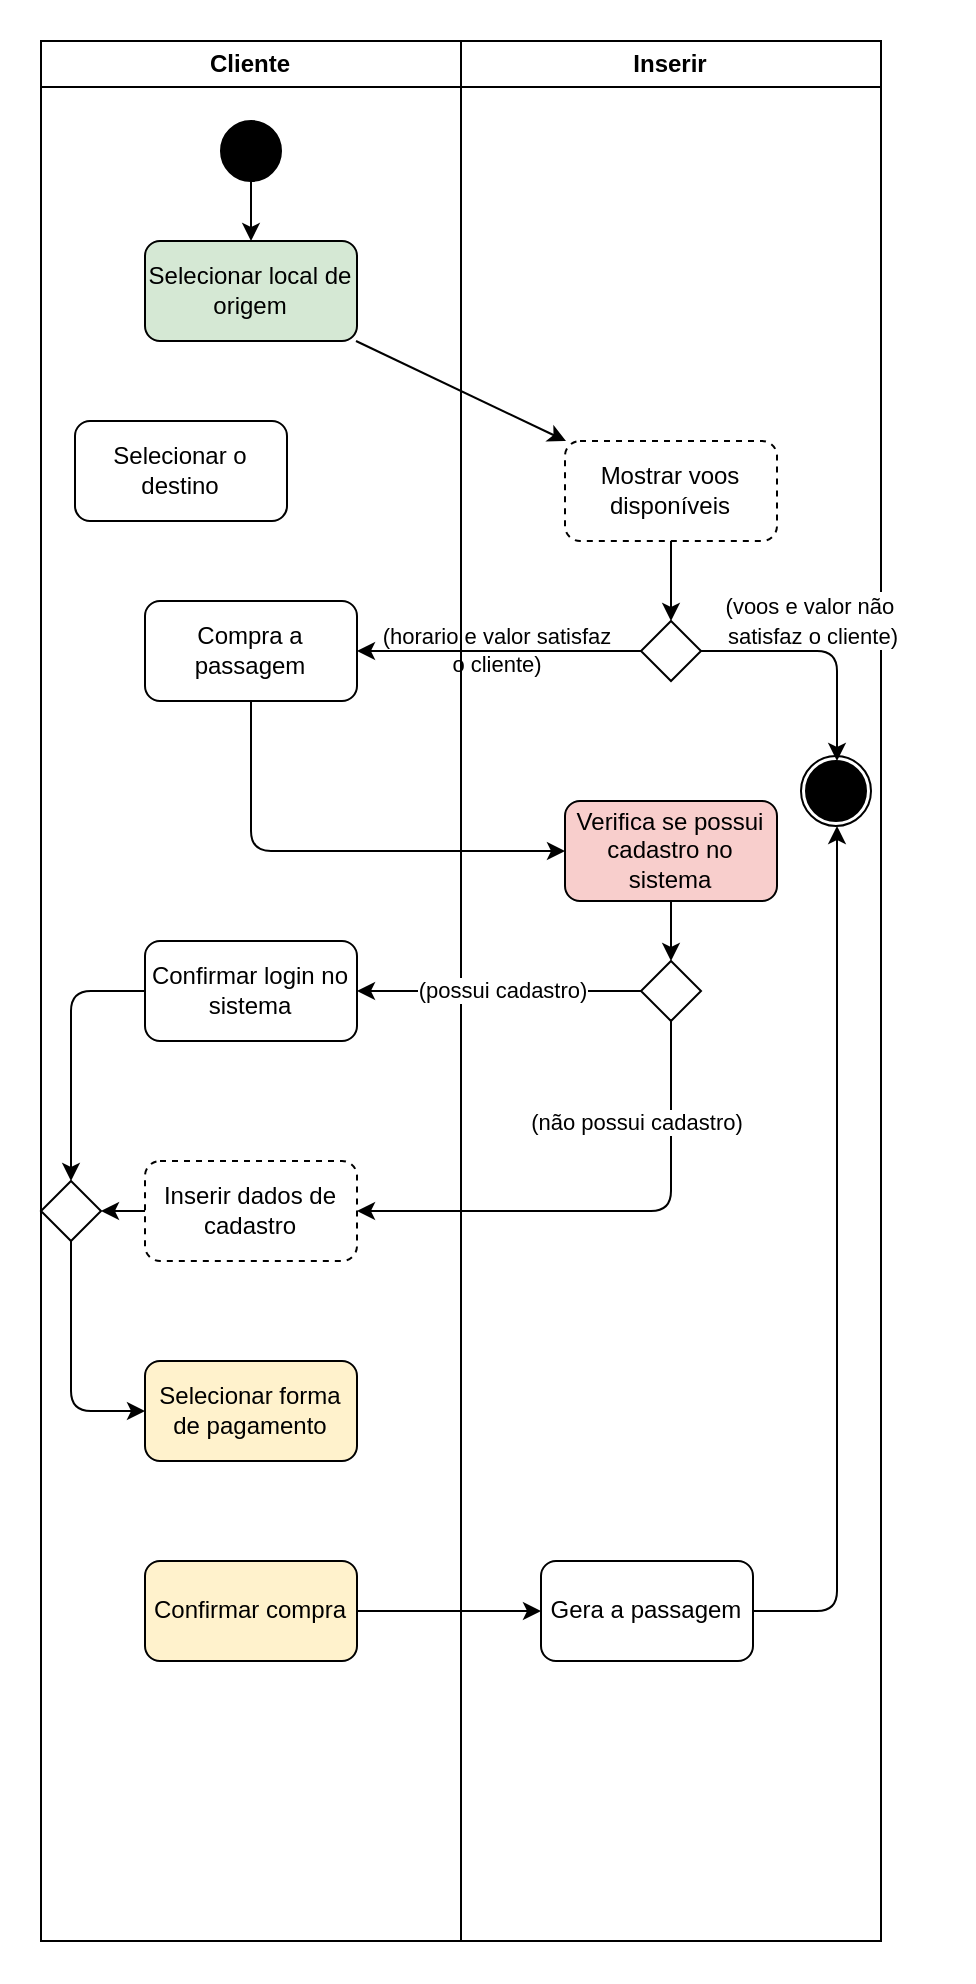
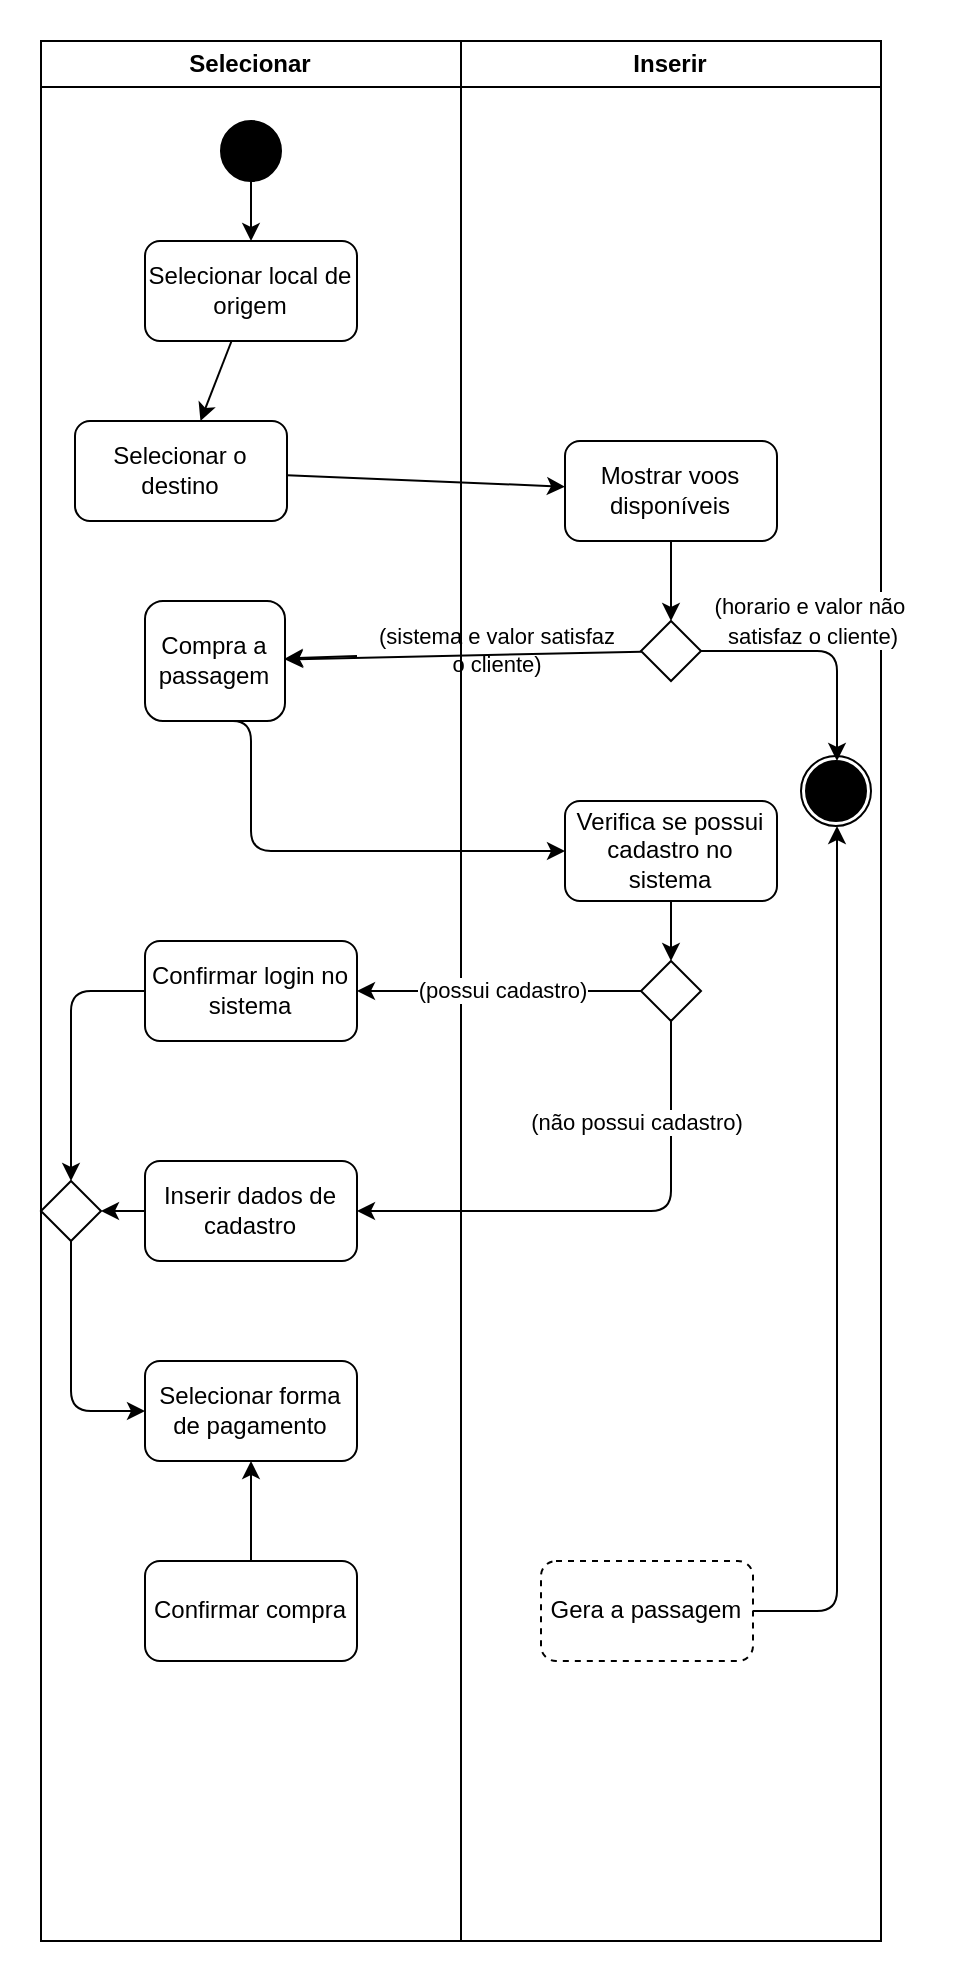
node "Cliente": label "Cliente" -> "Selecionar"
node "Selecionar local de origem": fillcolor #d5e8d4 -> #ffffff
edge "Selecionar local de origem" -> "Mostrar voos disponíveis": now "Selecionar local de origem" -> "Selecionar o destino"
edge "Selecionar o destino" -> "Mostrar voos disponíveis": added
node "Mostrar voos disponíveis": style dashed -> solid
node "(voos e valor não satisfaz o cliente)": label "(voos e valor não satisfaz o cliente)" -> "(horario e valor não satisfaz o cliente)"
node "Compra a passagem": size 212x100 -> 140x120
node "(horario e valor satisfaz o cliente)": label "(horario e valor satisfaz o cliente)" -> "(sistema e valor satisfaz o cliente)"
node "Verifica se possui cadastro no sistema": fillcolor #f8cecc -> #ffffff
node "Inserir dados de cadastro": style dashed -> solid
node "Selecionar forma de pagamento": fillcolor #fff2cc -> #ffffff
node "Confirmar compra": fillcolor #fff2cc -> #ffffff
edge "Confirmar compra" -> "Gera a passagem": now "Confirmar compra" -> "Selecionar forma de pagamento"
node "Gera a passagem": style solid -> dashed
